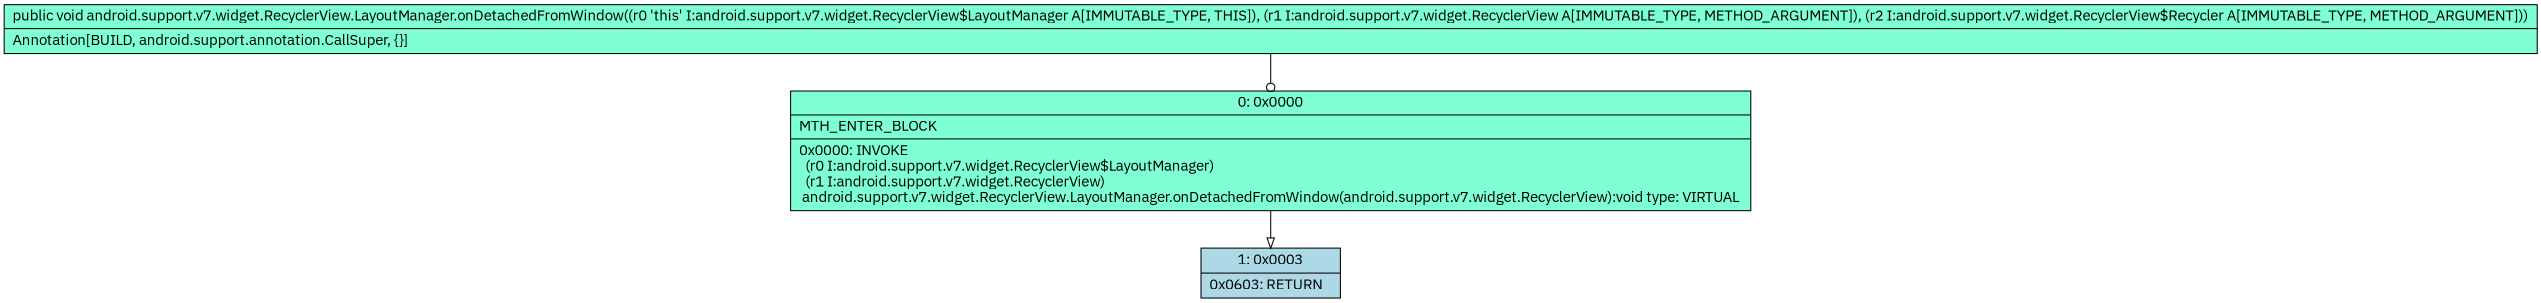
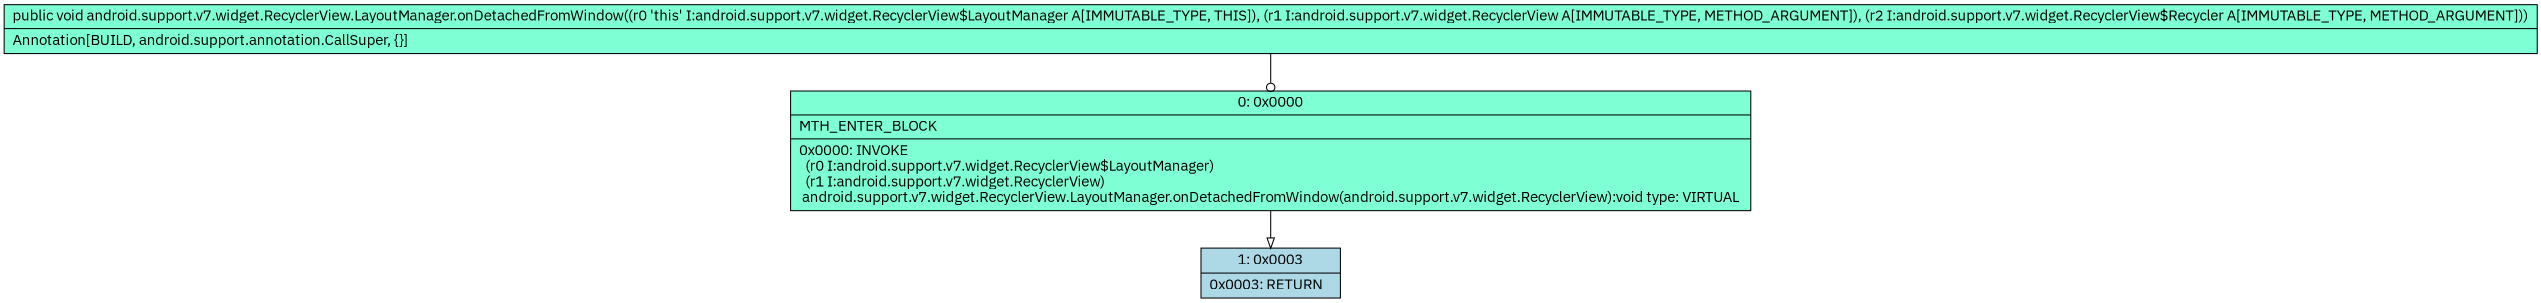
node "1: 0x0003": text "0x0603: RETURN" -> "0x0003: RETURN"
